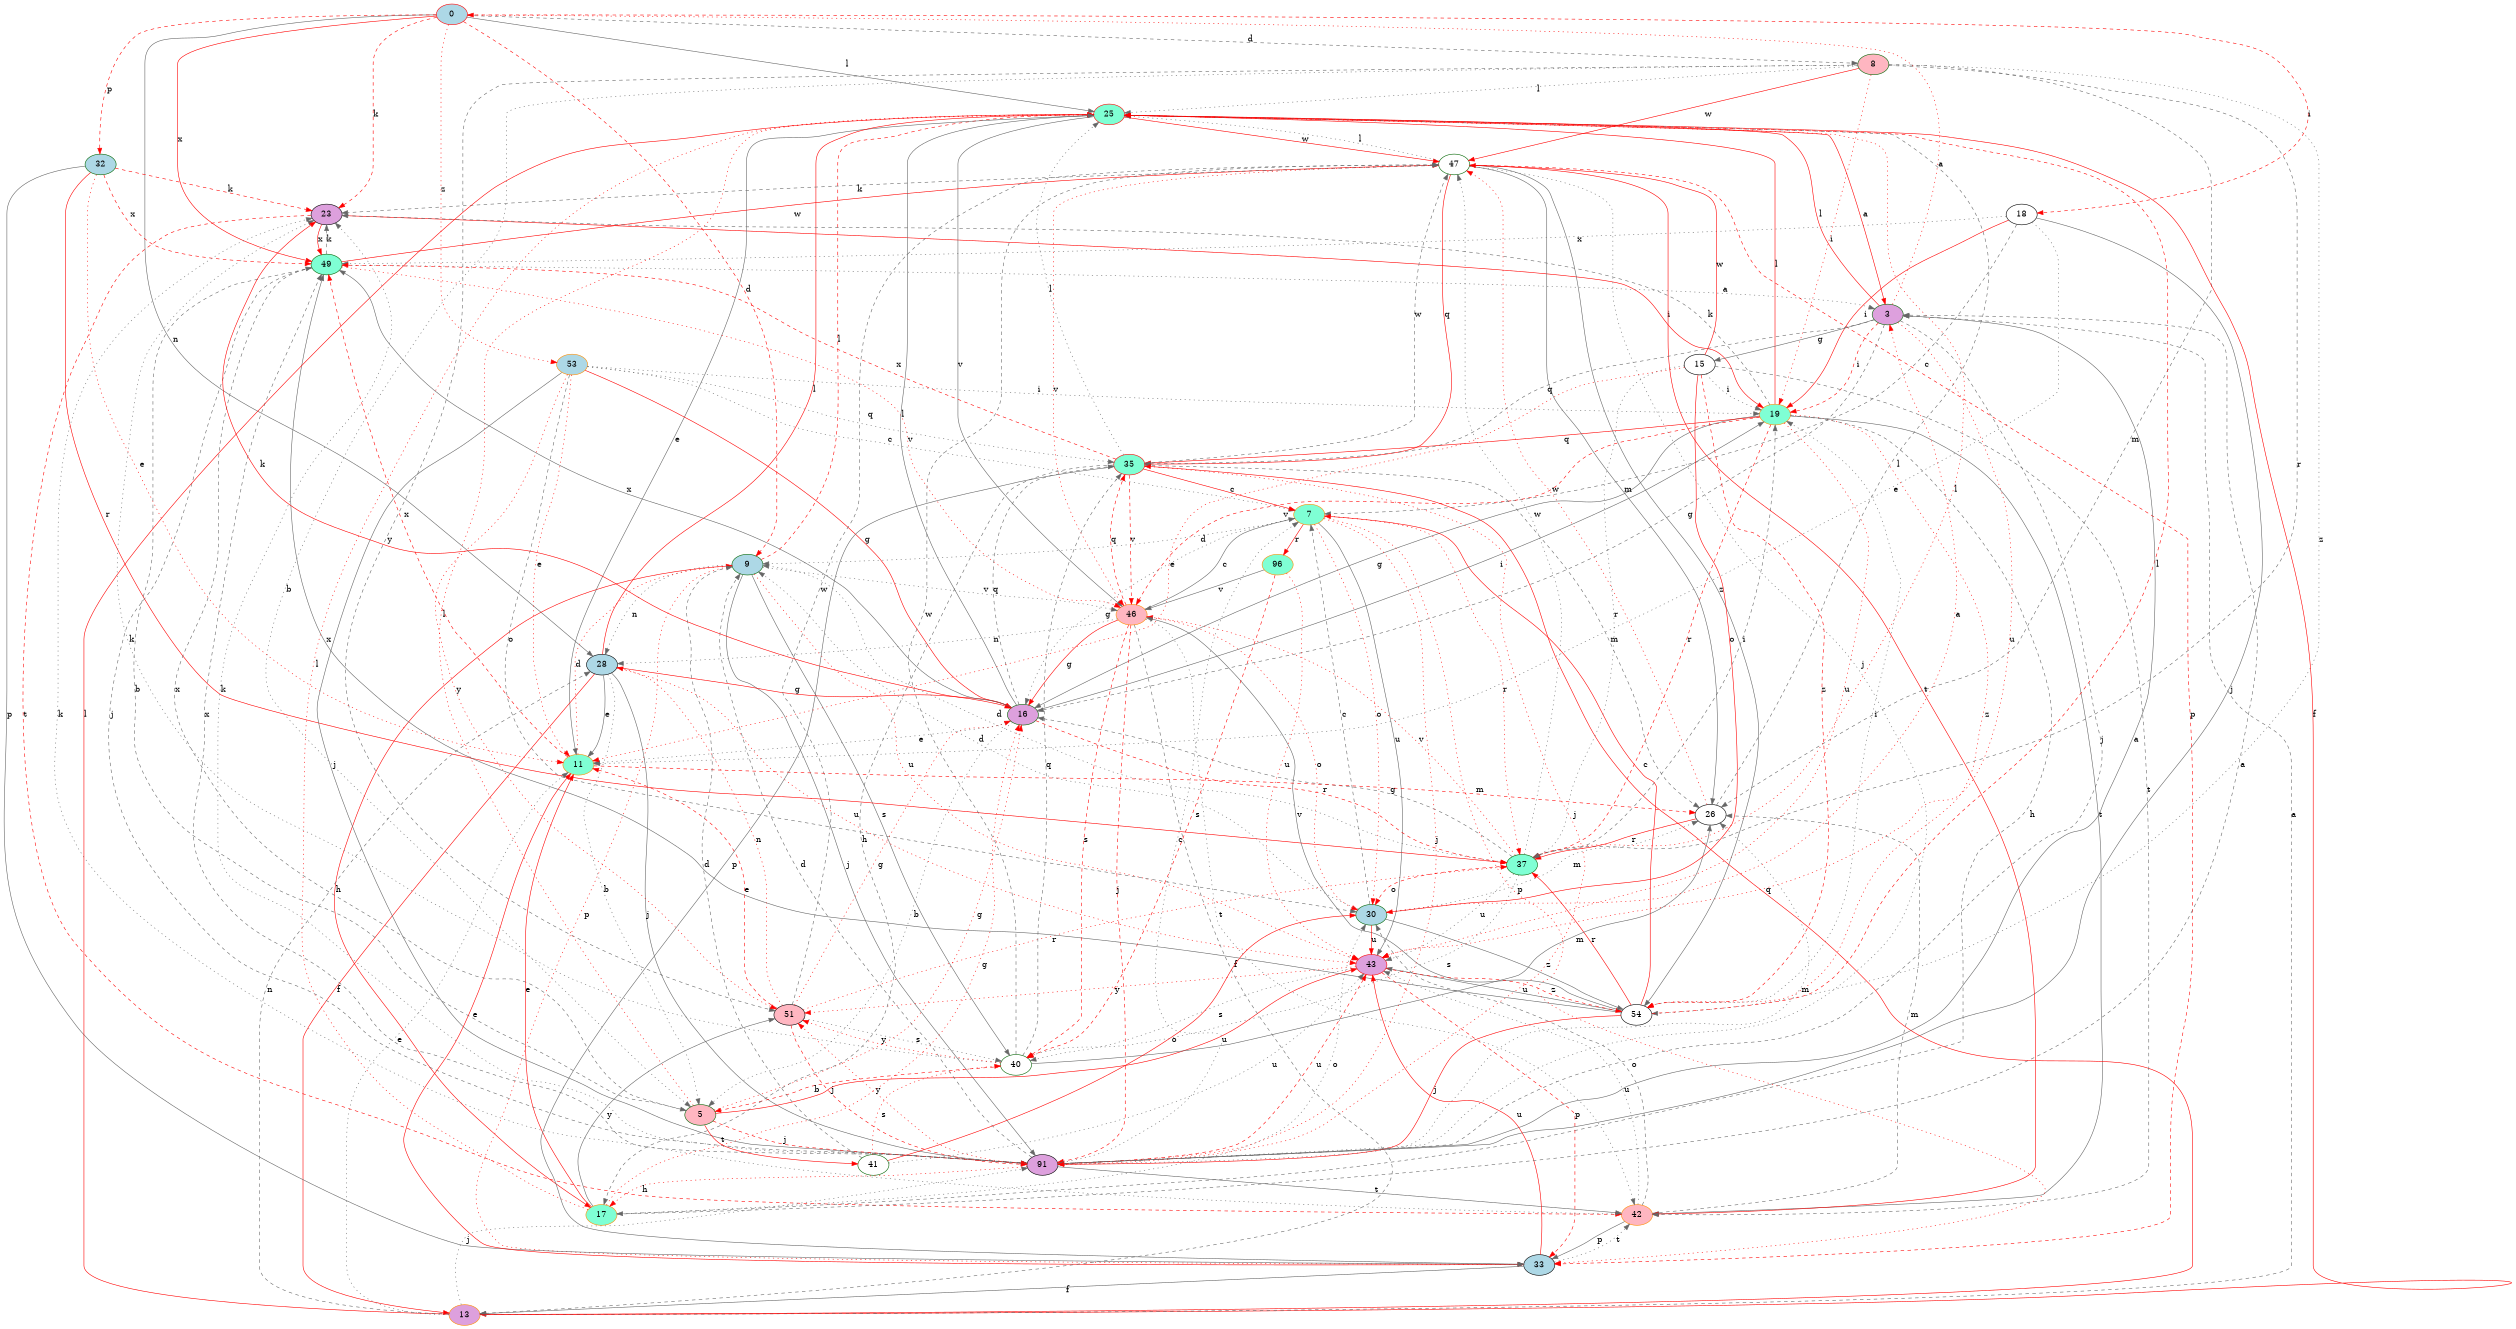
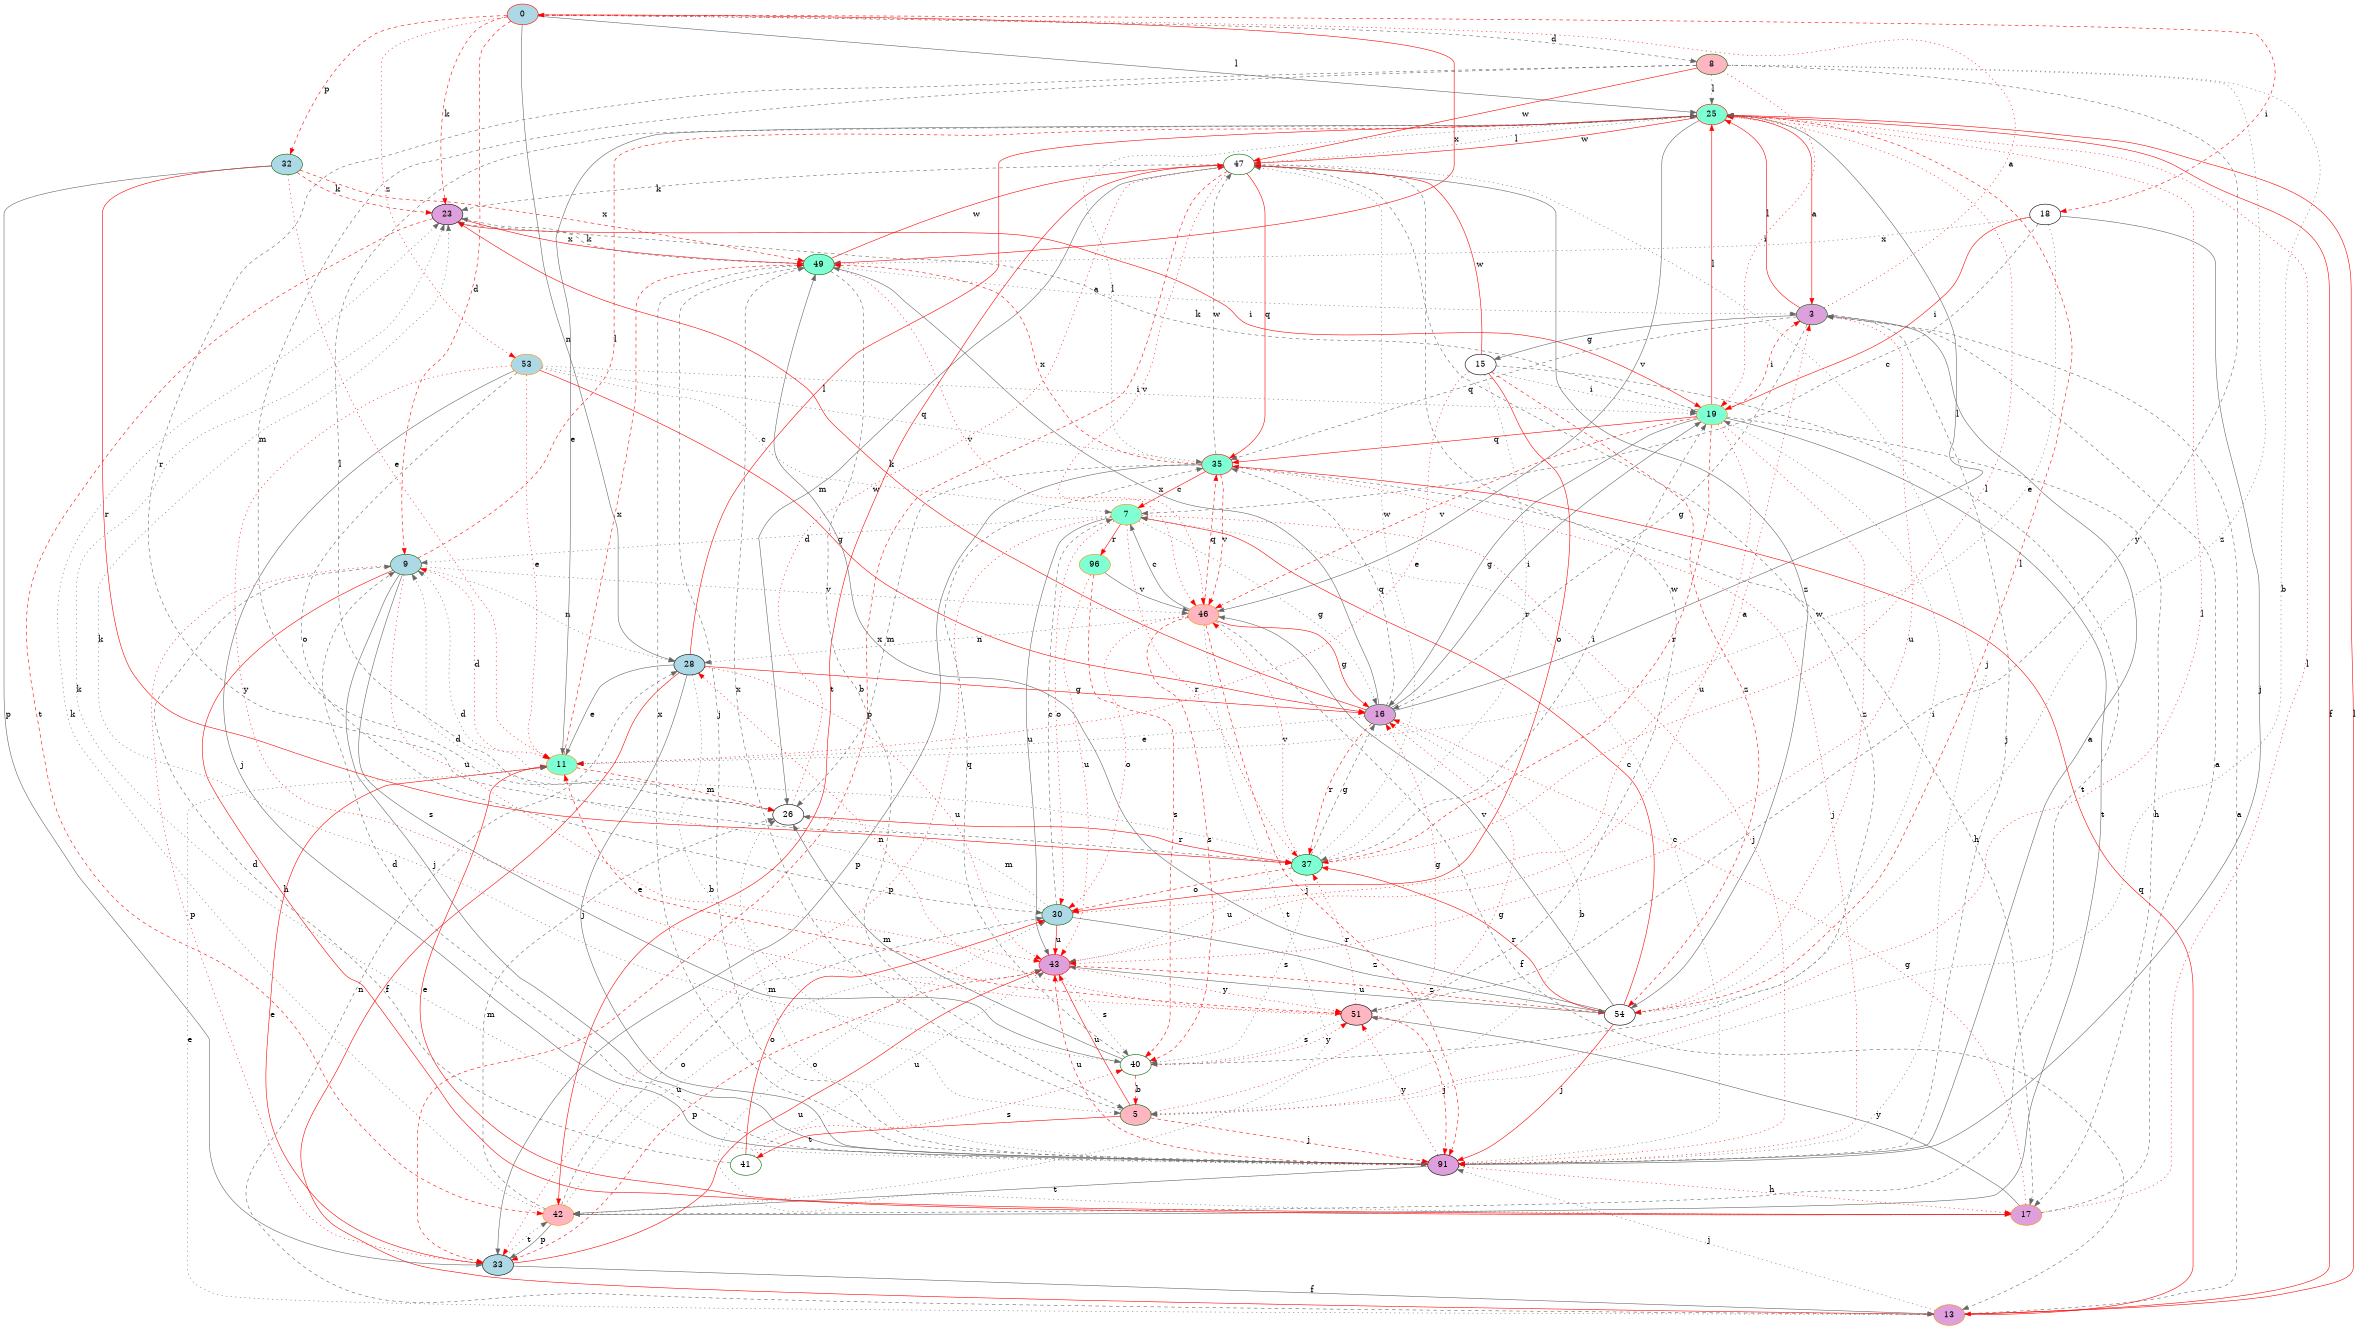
edge "3" -> "19": reversed
node "17": fillcolor aquamarine -> plum
